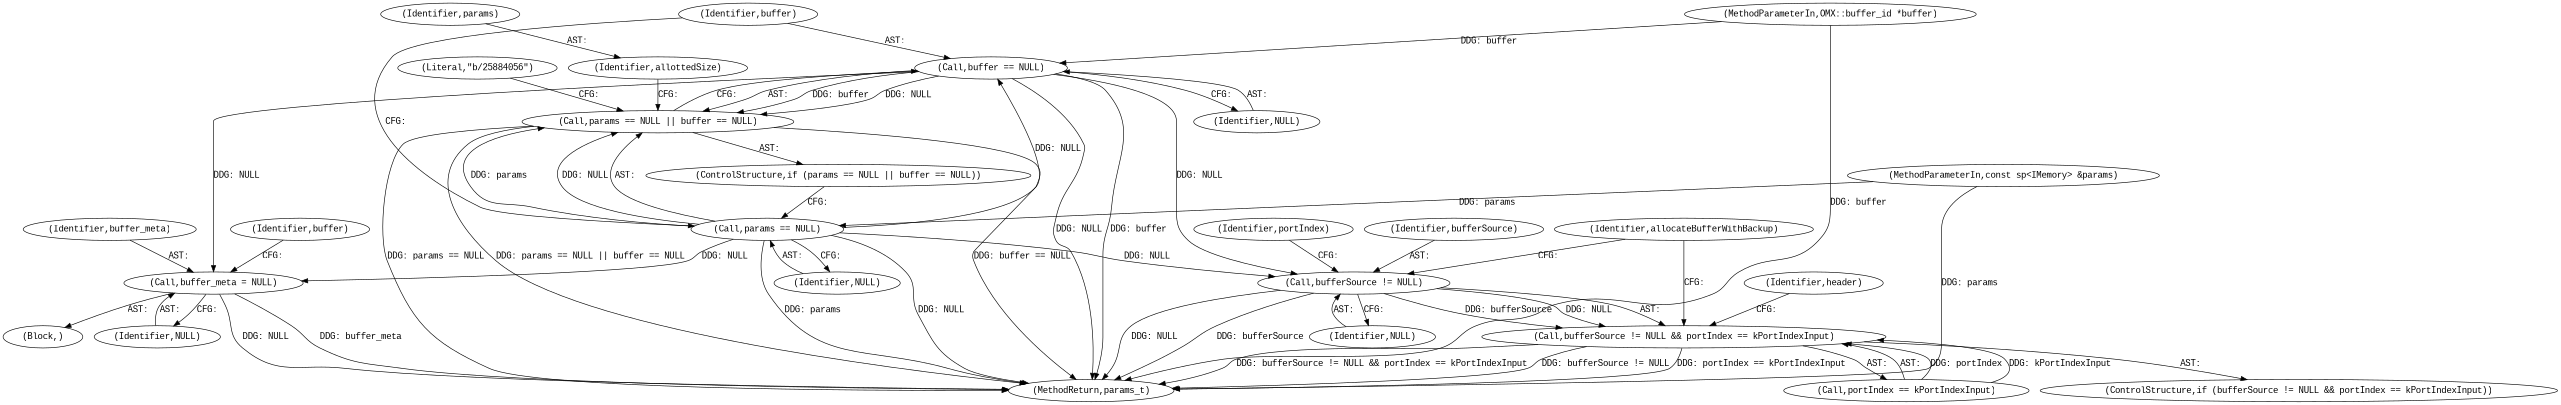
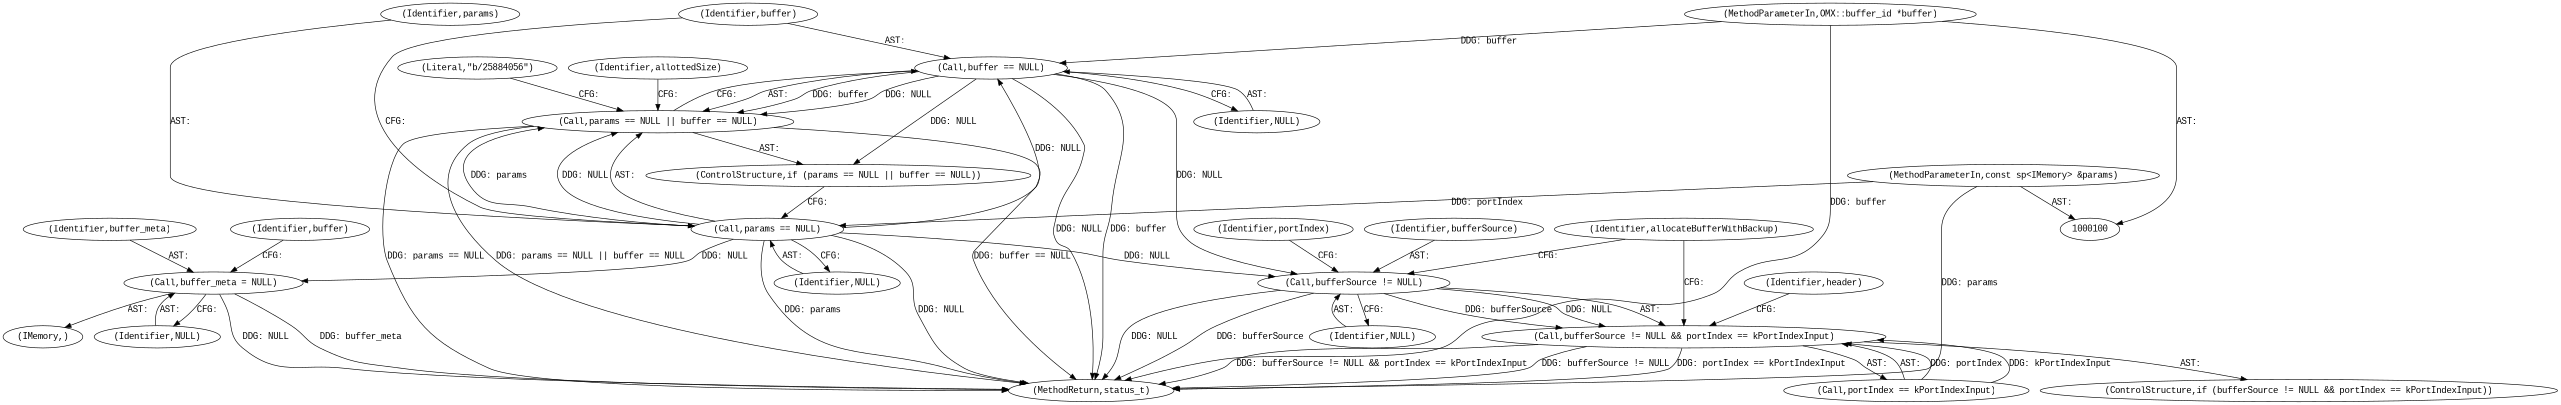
edge "(Identifier,params)" -> "(Identifier,allottedSize)": now "(Identifier,params)" -> "(Call,params == NULL)"
edge "(Call,buffer == NULL)" -> "(Call,buffer_meta = NULL)": now "(Call,buffer == NULL)" -> "(ControlStructure,if (params == NULL || buffer == NULL))"
edge "(MethodParameterIn,const sp<IMemory> &params)" -> "(Call,params == NULL)": label "DDG: params" -> "DDG: portIndex"
node "1000100": added
node "(Block,)": label "(Block,)" -> "(IMemory,)"
node "(MethodReturn,params_t)": label "(MethodReturn,params_t)" -> "(MethodReturn,status_t)"
